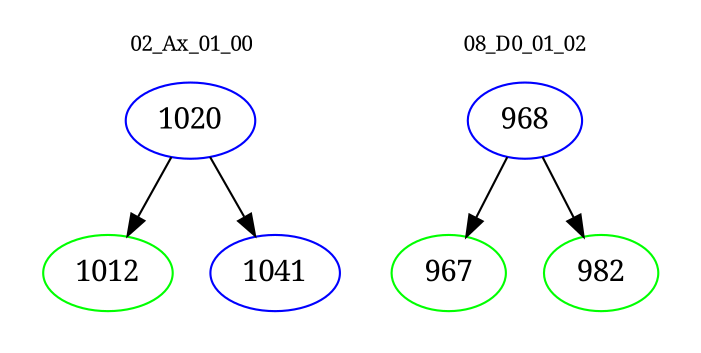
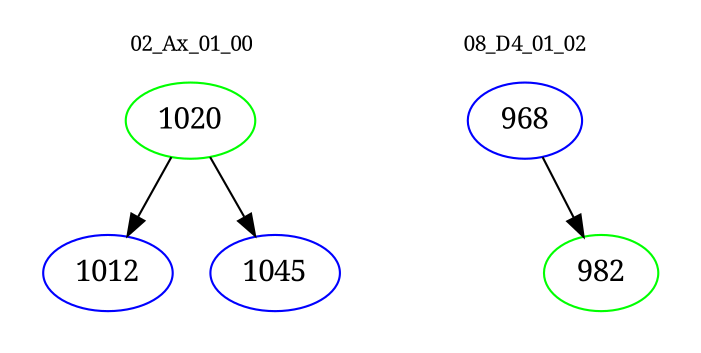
cluster "08_D0_01_02": label "08_D0_01_02" -> "08_D4_01_02"
node "1020": color blue -> green
node "1012": color green -> blue
node "1041": label "1041" -> "1045"
node "967": removed
